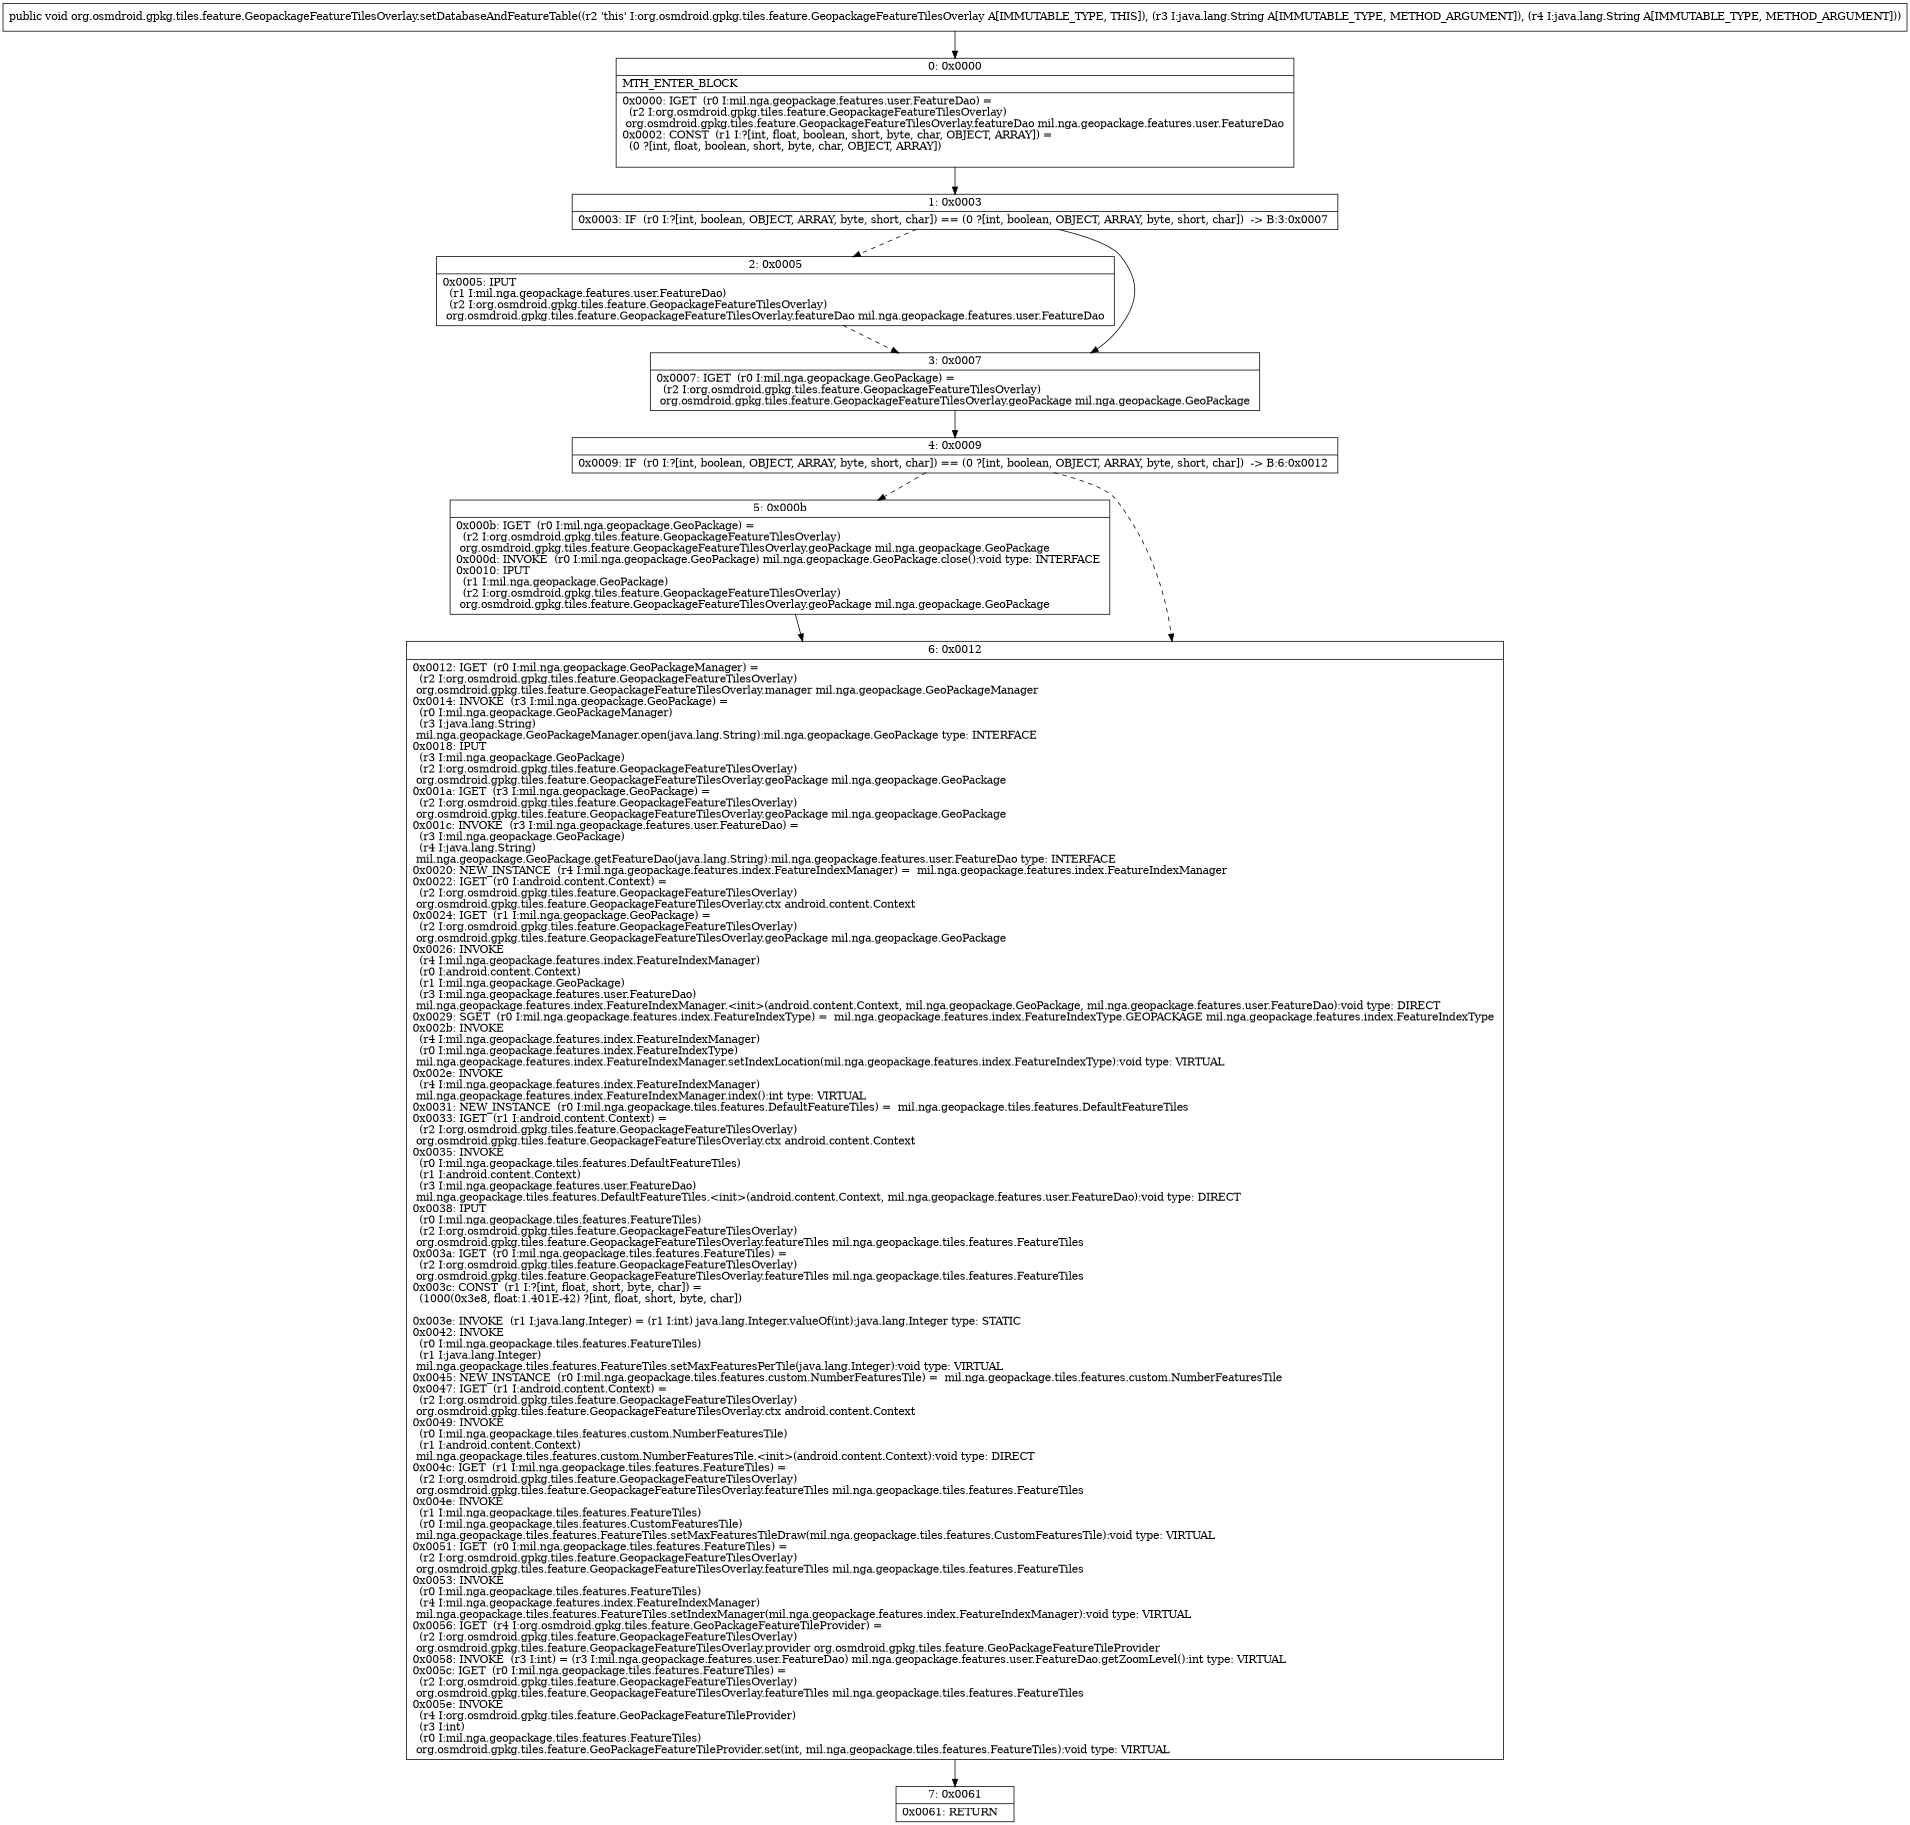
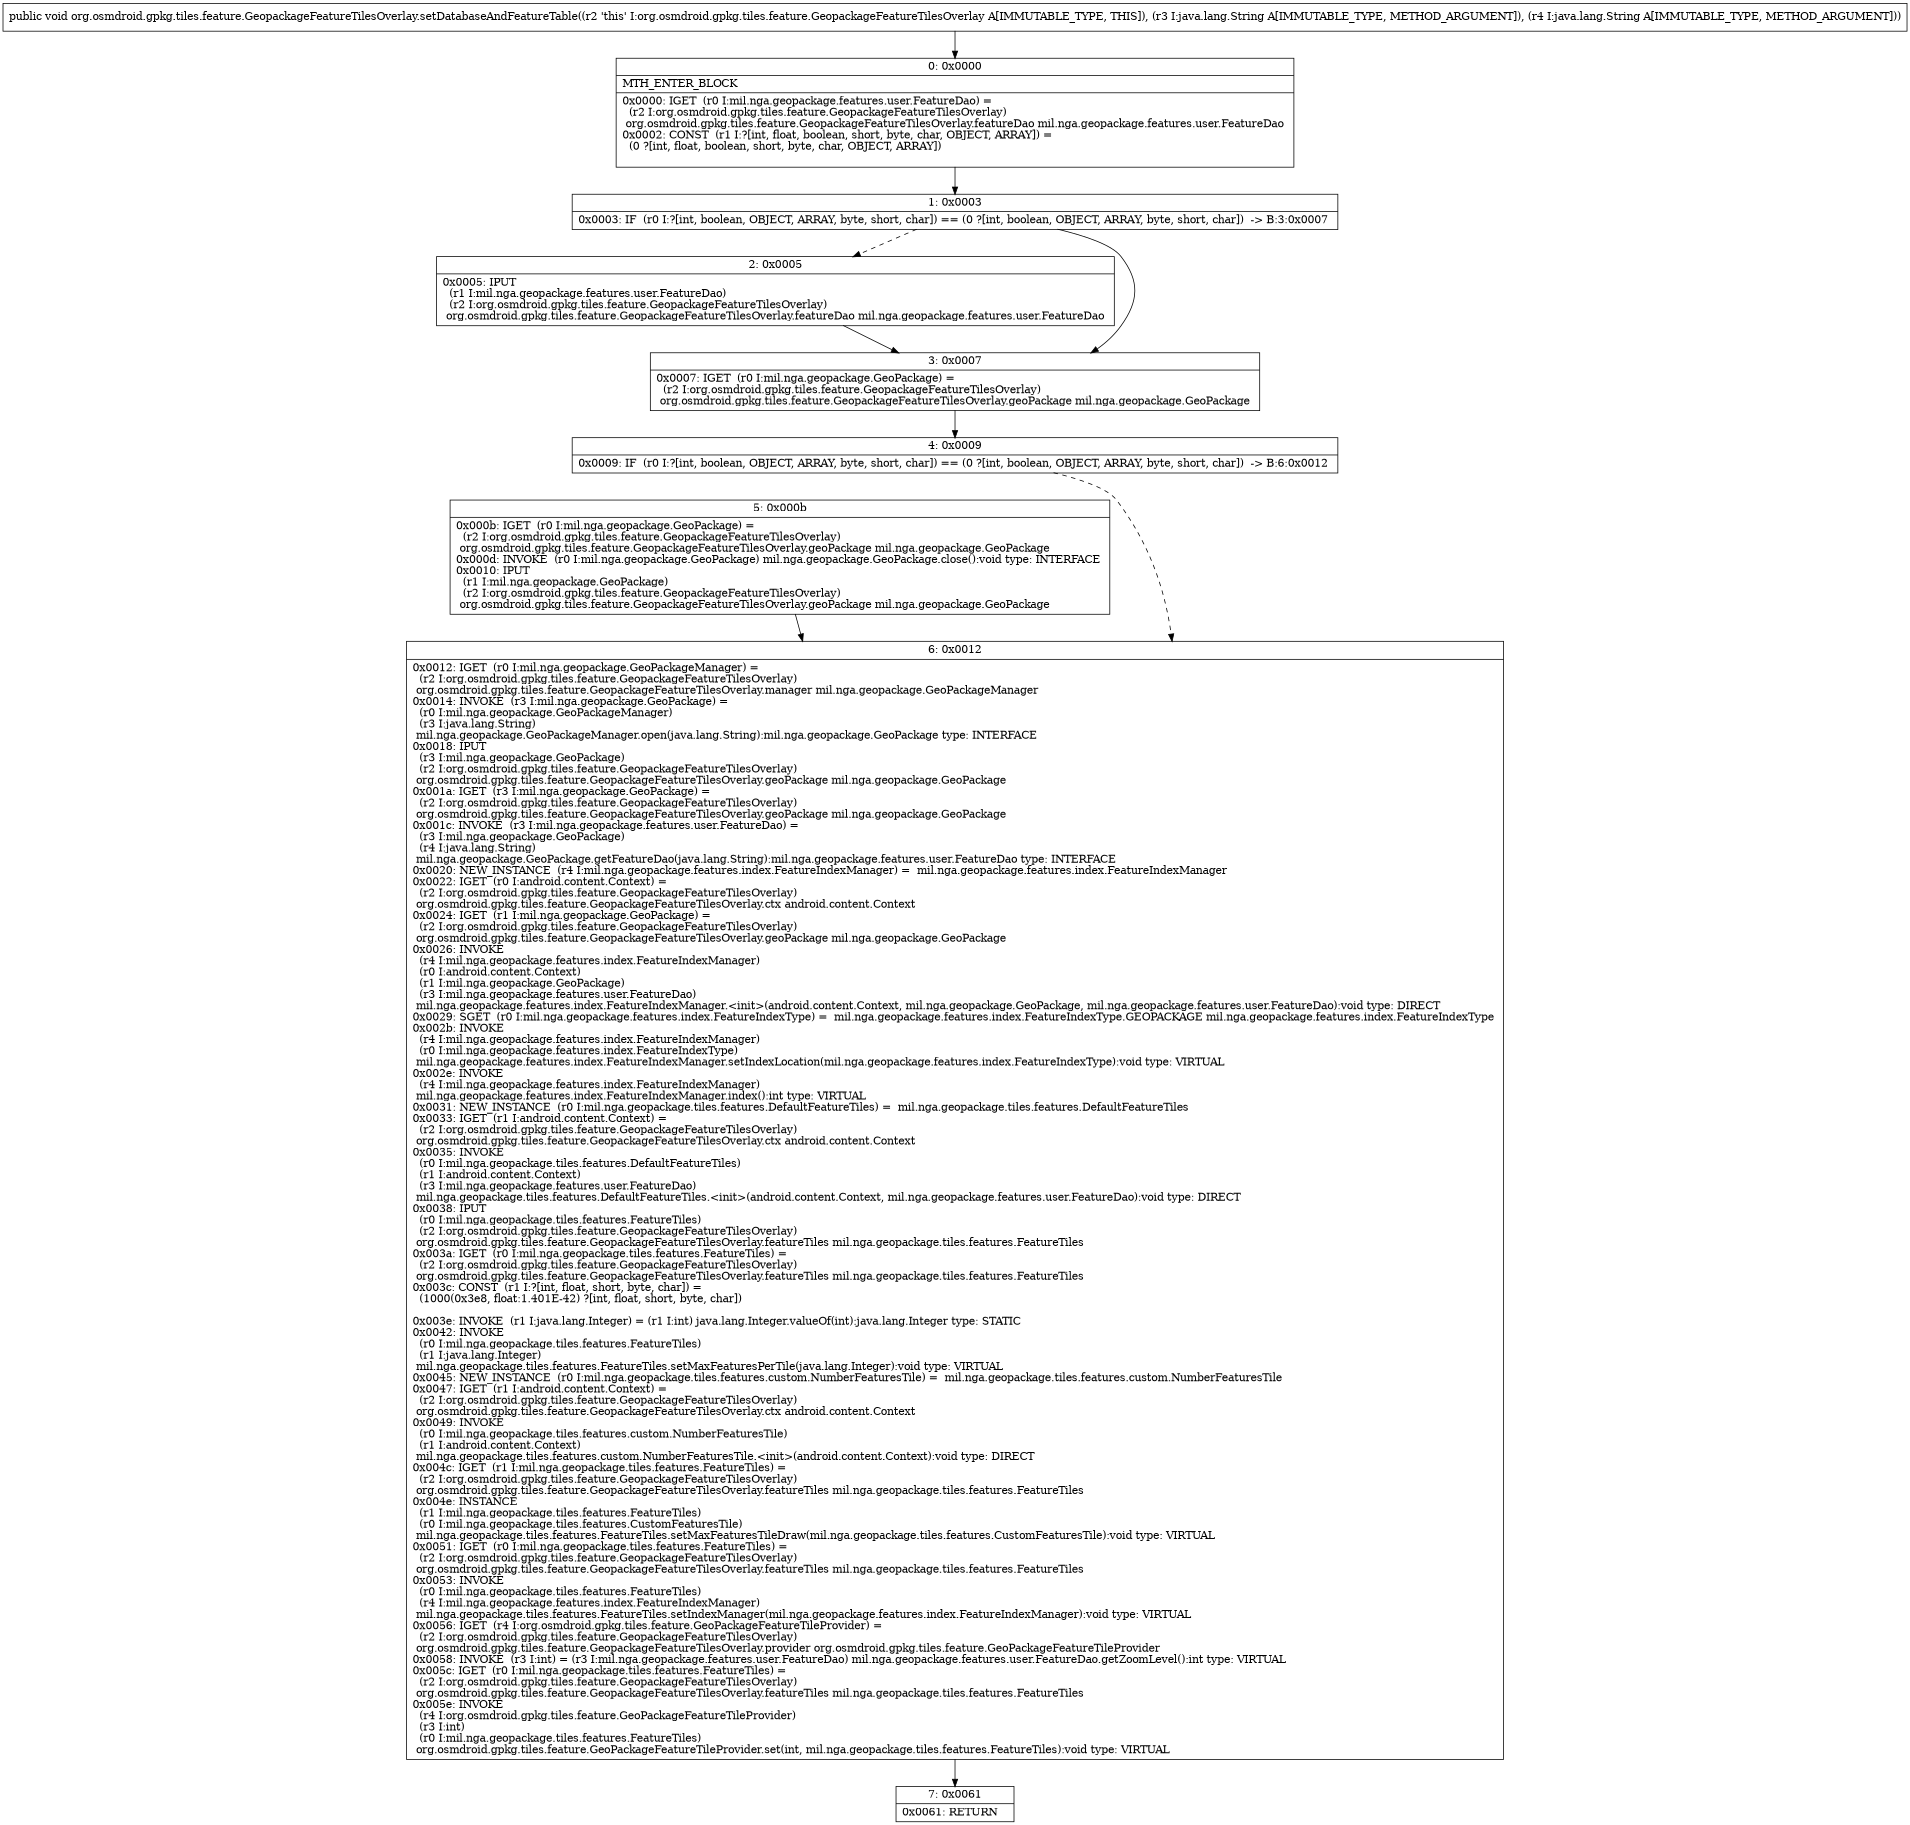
edge "2: 0x0005" -> "3: 0x0007": style dashed -> solid
edge "4: 0x0009" -> "5: 0x000b": removed
node "6: 0x0012": text "0x004e: INVOKE" -> "0x004e: INSTANCE"
